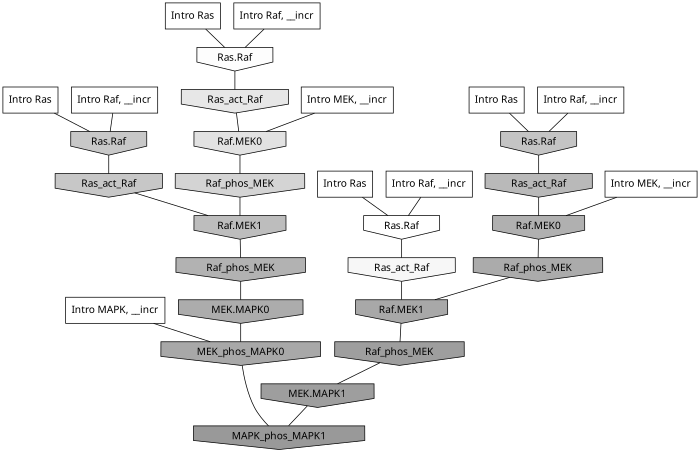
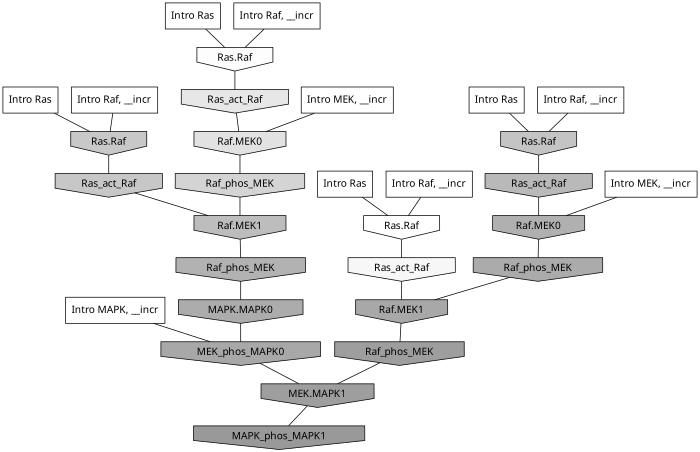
node "MEK.MAPK0": label "MEK.MAPK0" -> "MAPK.MAPK0"
edge "MEK_phos_MAPK0" -- "MAPK_phos_MAPK1": now "MEK_phos_MAPK0" -- "MEK.MAPK1"
